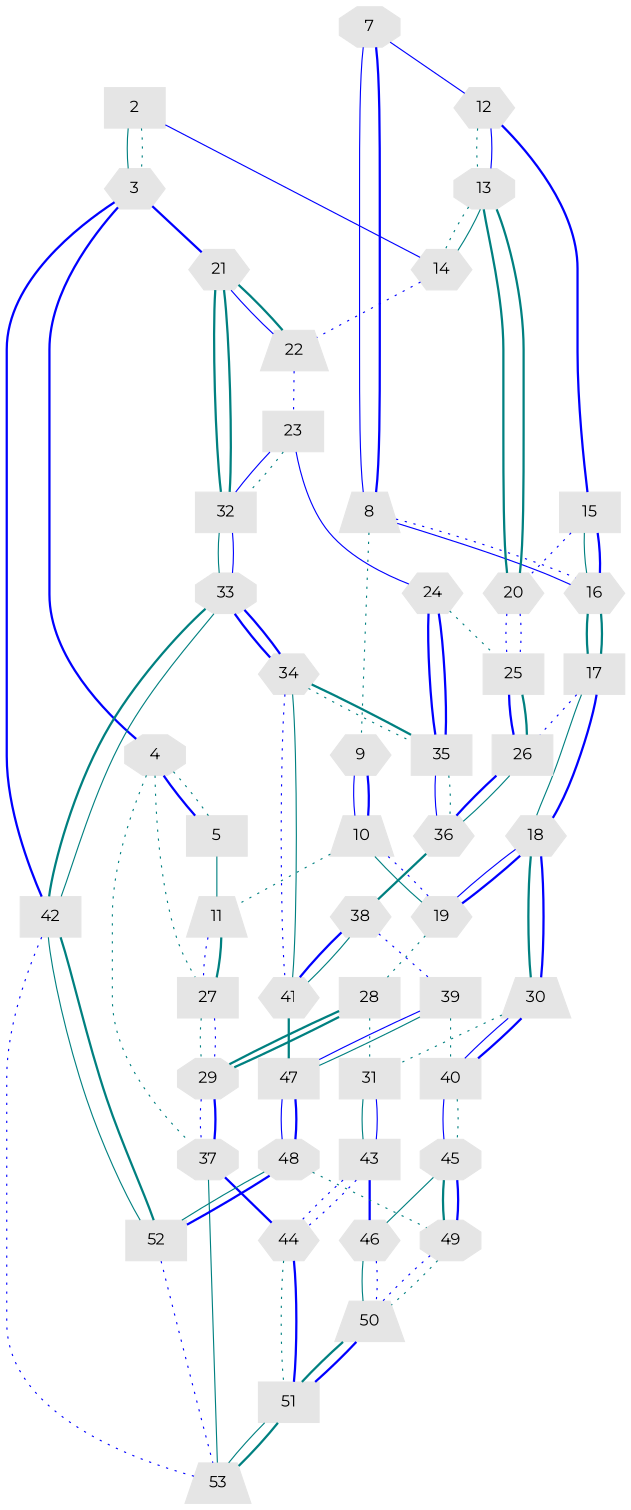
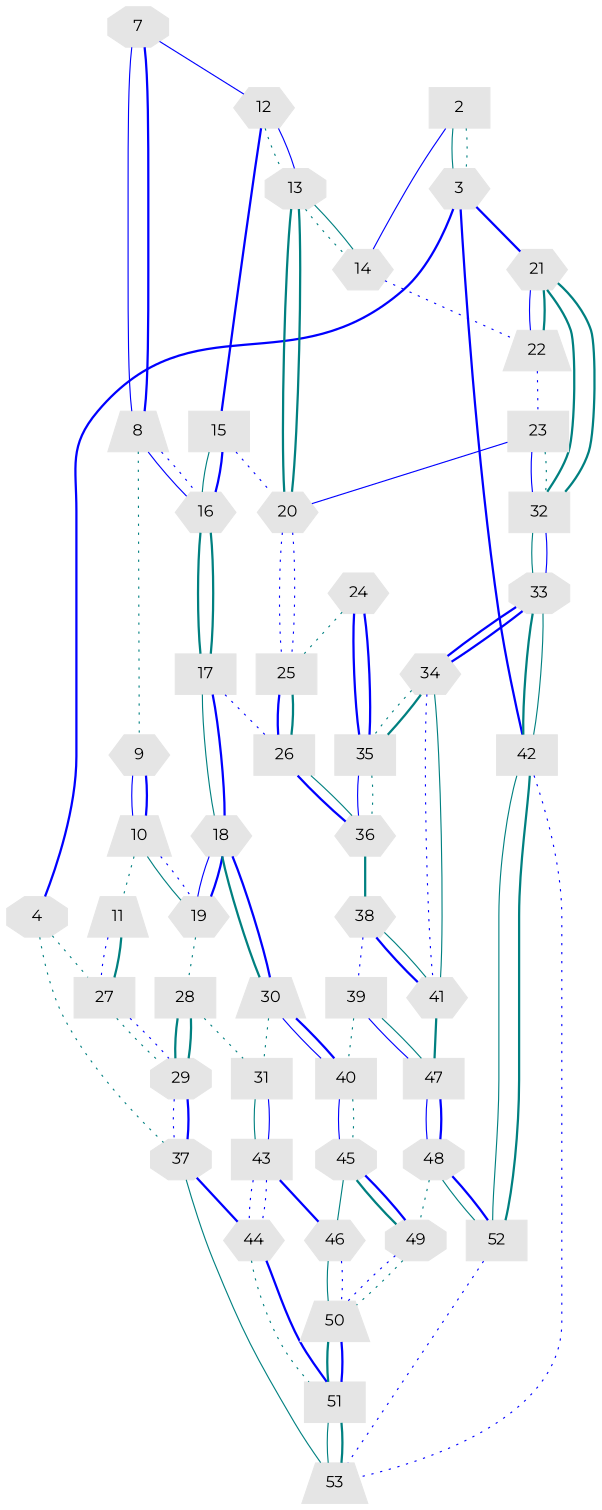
edge "23" -- "24": now "23" -- "20"
node "5": removed
